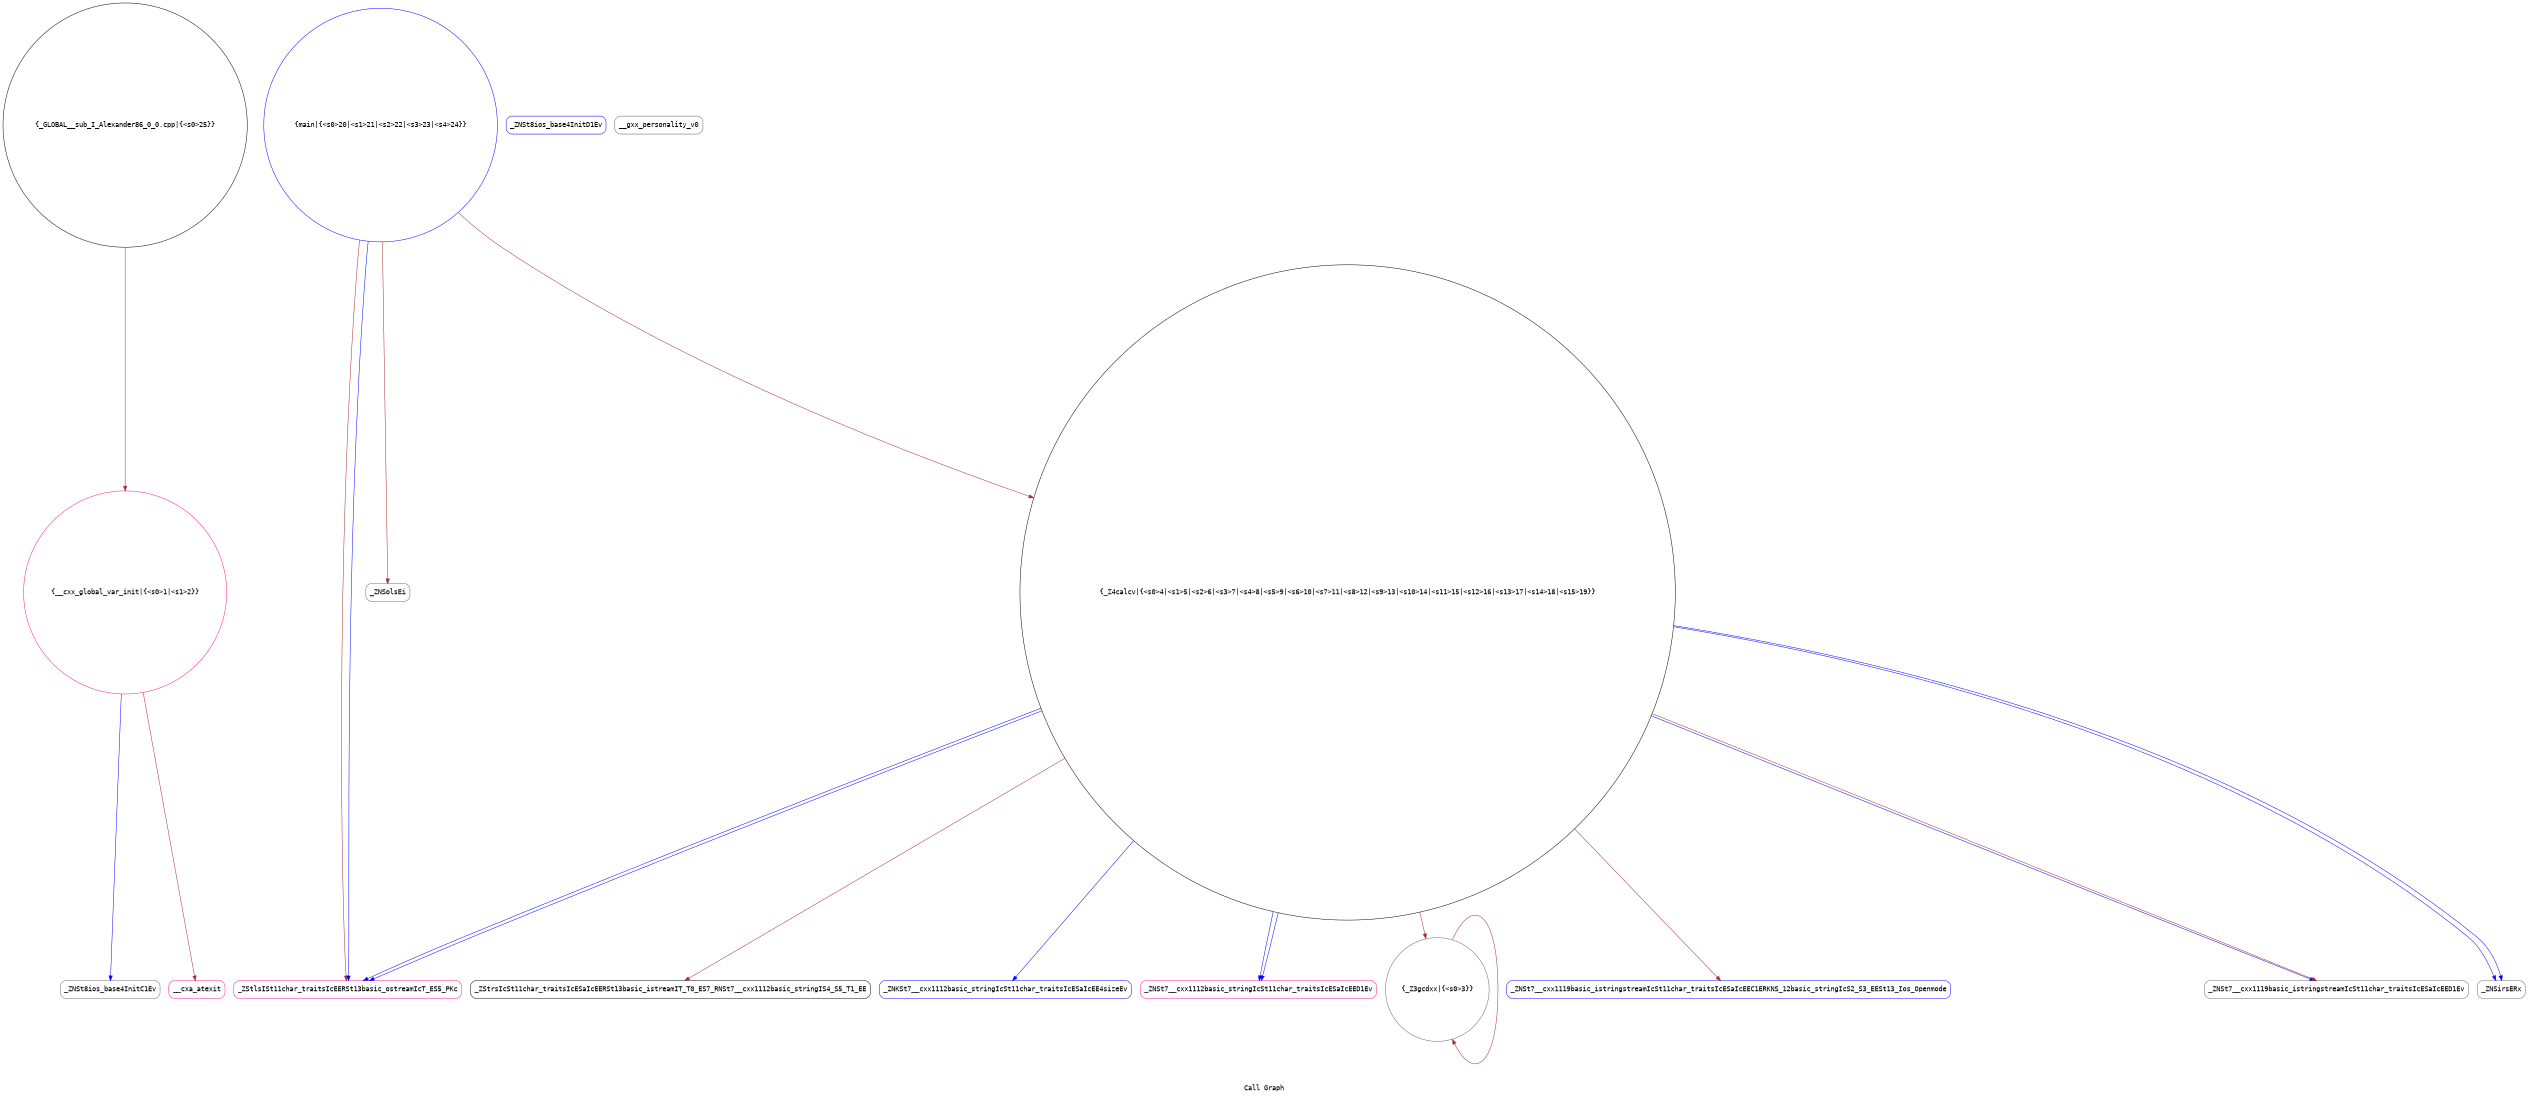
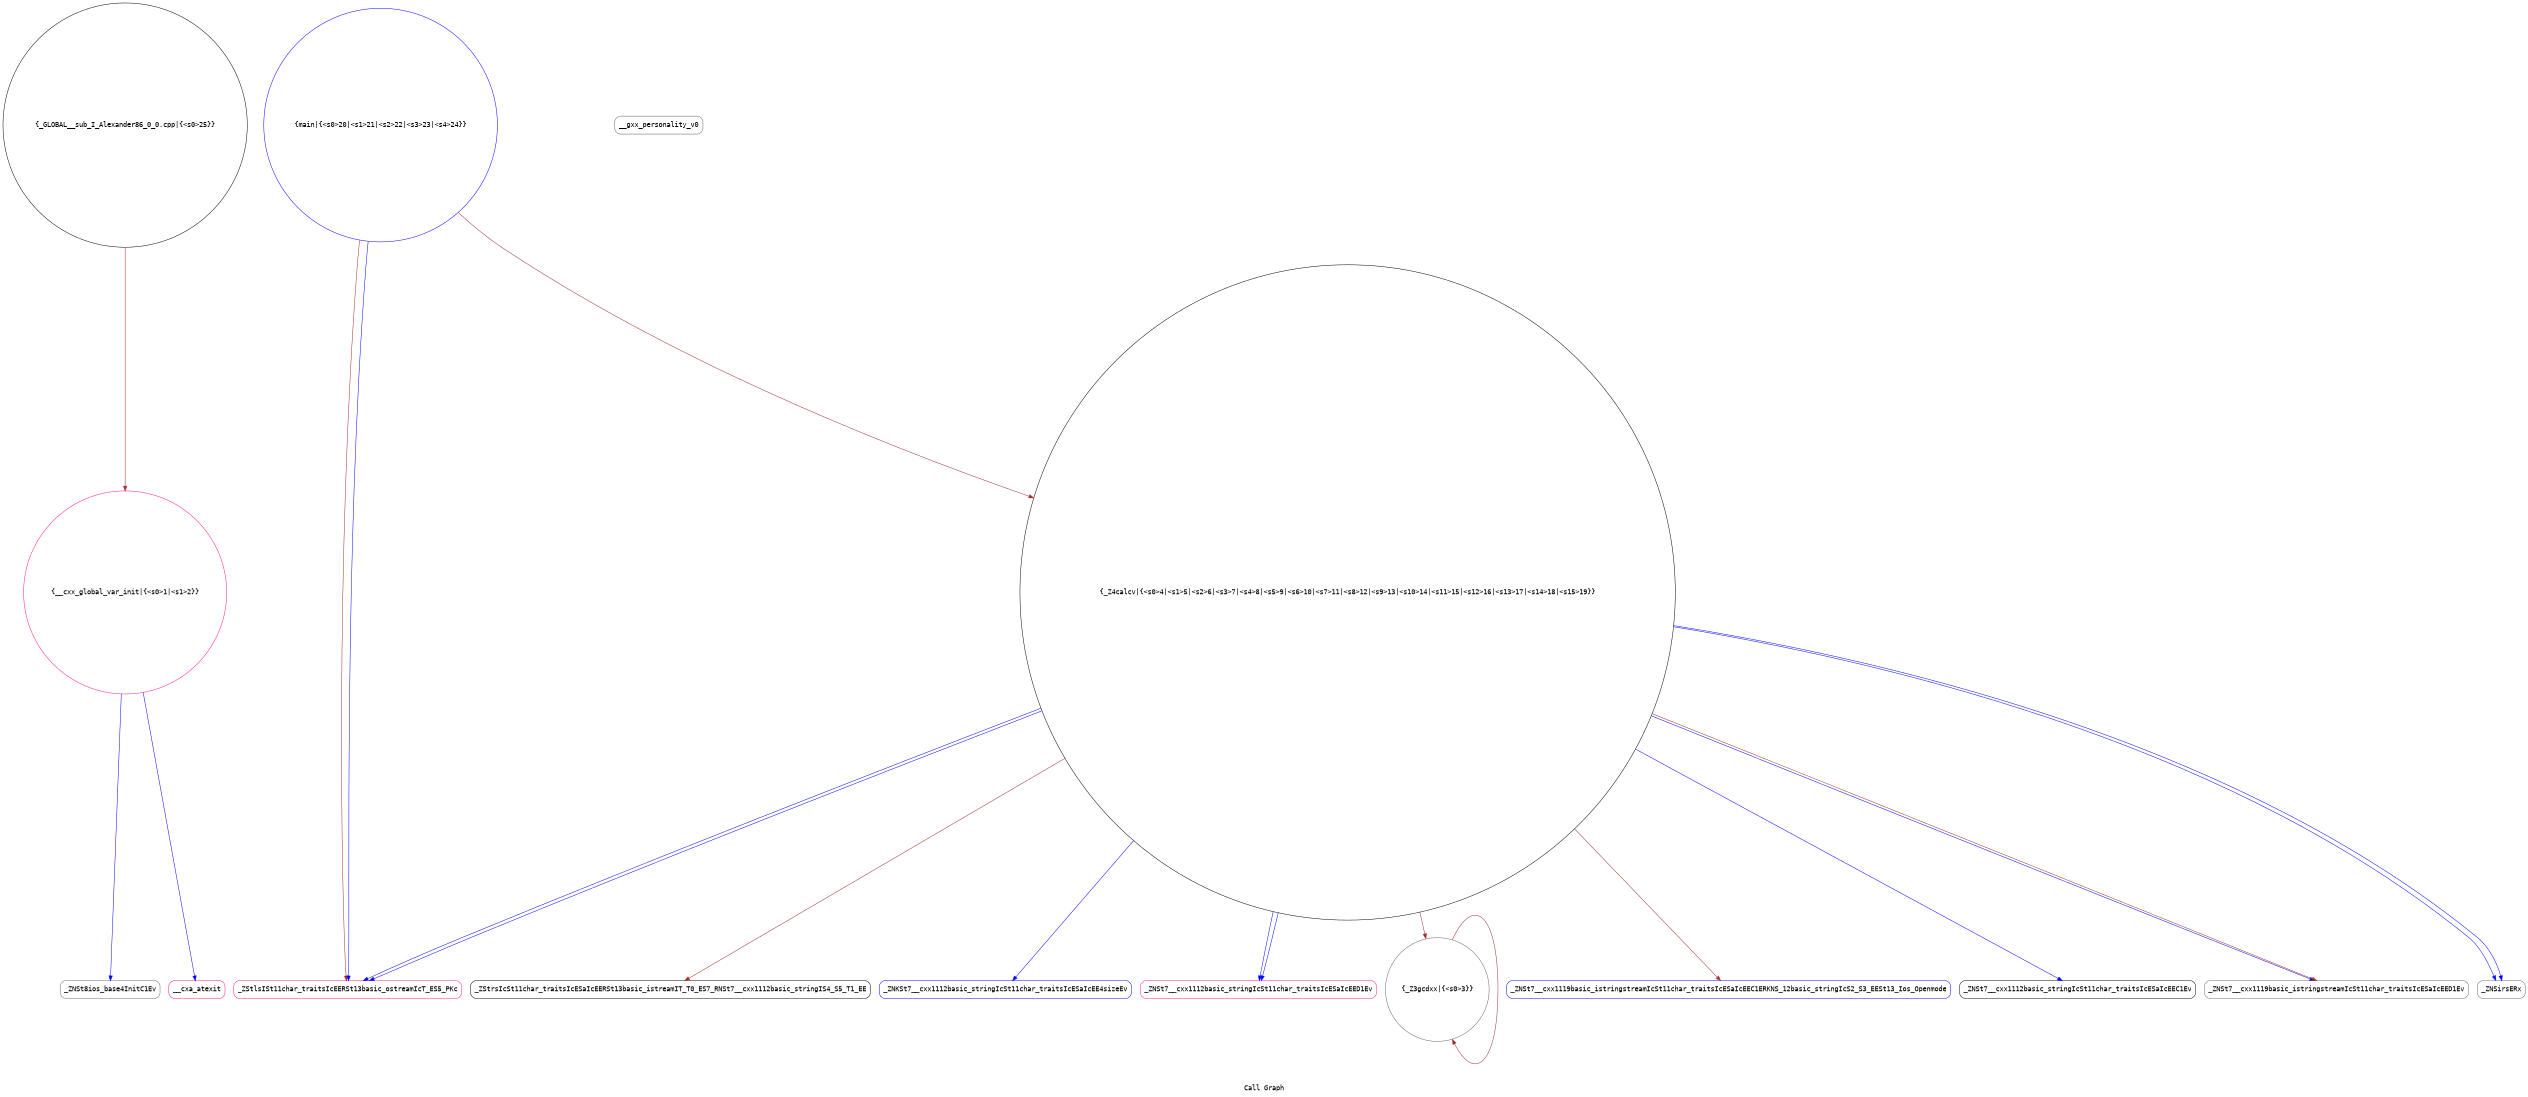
node "_ZNSt8ios_base4InitD1Ev": removed
node "_ZNSolsEi": removed
edge "{__cxx_global_var_init|{<s0>1|<s1>2}}" -> "__cxa_atexit": color brown -> blue
node "_ZNSt7__cxx1112basic_stringIcSt11char_traitsIcESaIcEEC1Ev": added
